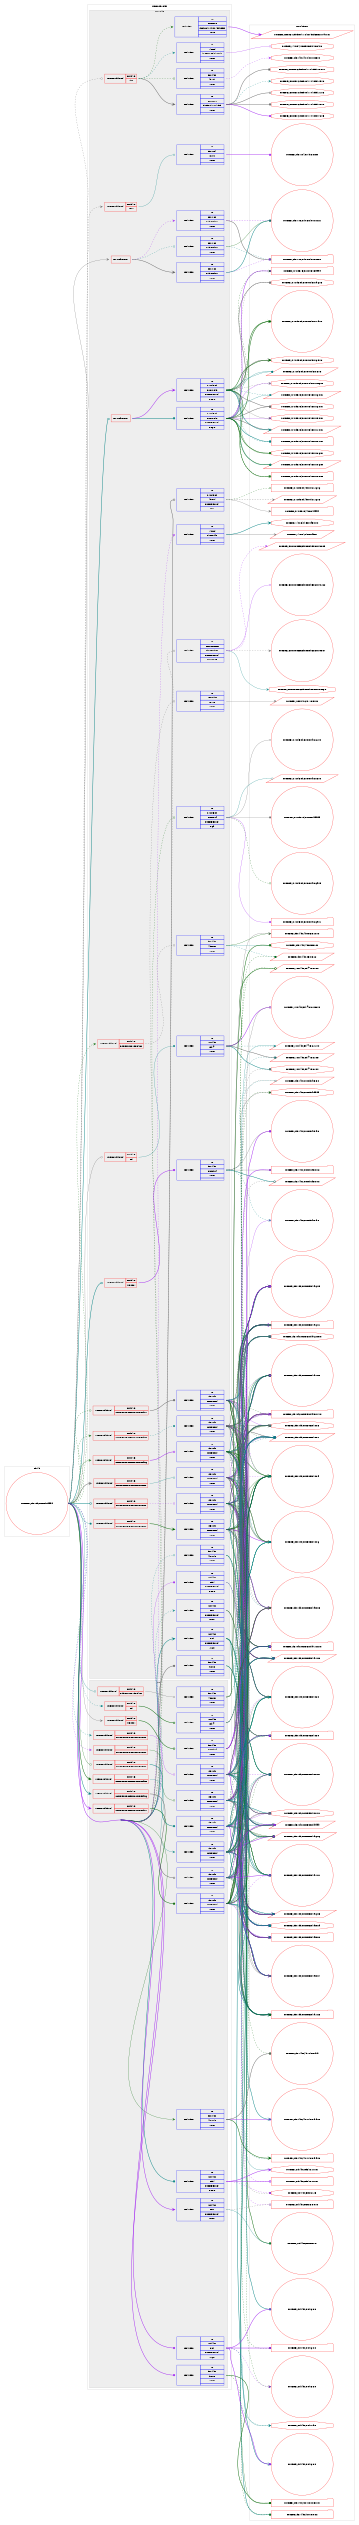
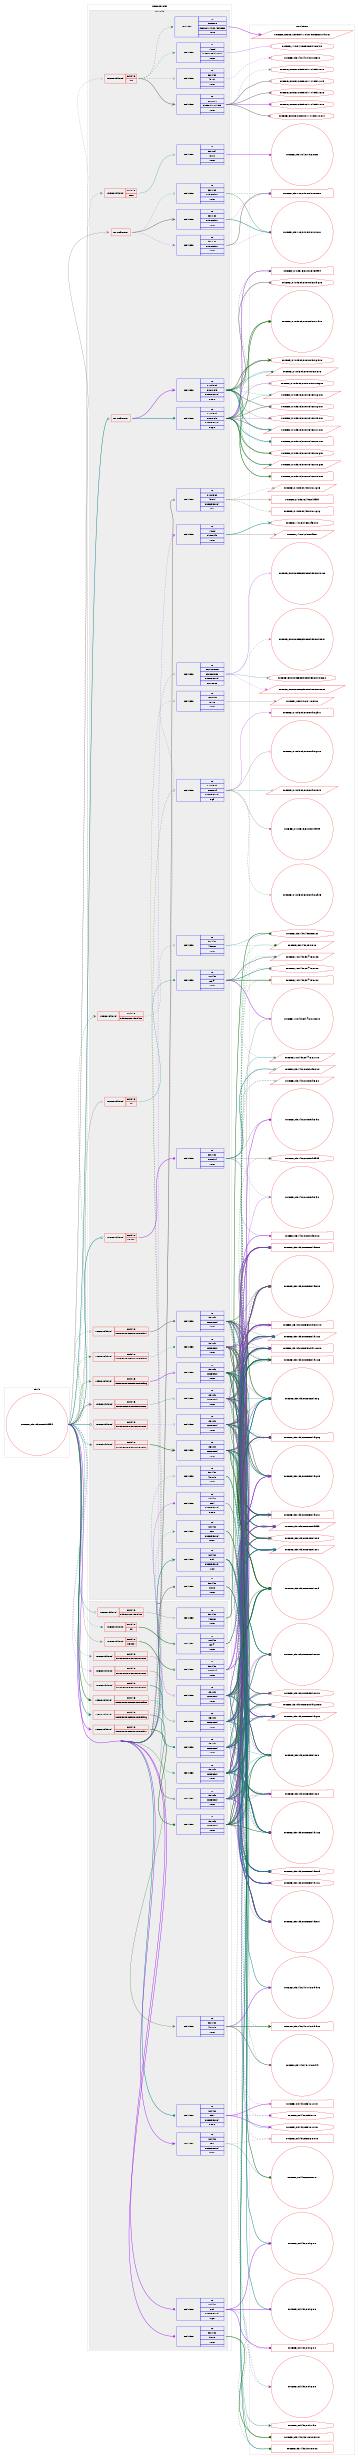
node "portage://dev-libs/libpcre-8.41-r1": removed
node "portage://x11-libs/gtk+-3.24.10": shape parallelogram -> folder
node "portage://dev-db/postgresql-9.6.16": shape parallelogram -> folder
node "portage://dev-db/postgresql-9.4.24": shape circle -> octagon
